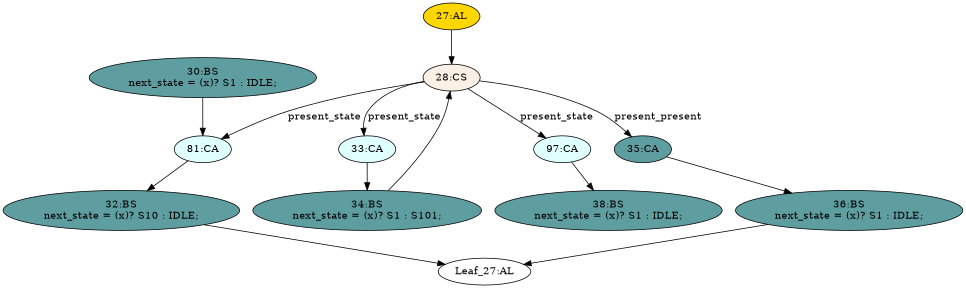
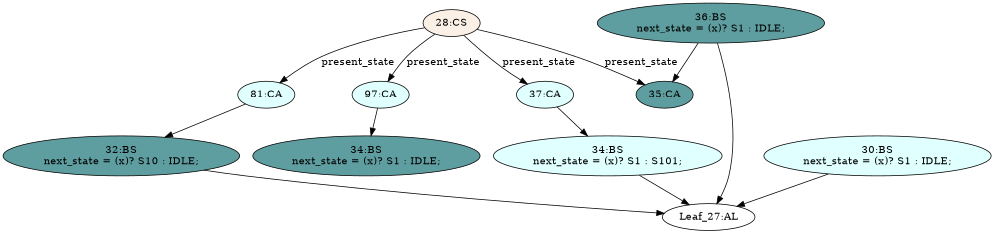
node "27:AL": removed
node "30:BS next_state = (x)? S1 : IDLE;": fillcolor cadetblue -> lightcyan
edge "30:BS next_state = (x)? S1 : IDLE;" -> "81:CA": now "30:BS next_state = (x)? S1 : IDLE;" -> "Leaf_27:AL"
edge "28:CS" -> "35:CA": label "present_present" -> "present_state"
node "33:CA": label "33:CA" -> "37:CA"
edge "34:BS next_state = (x)? S1 : S101;" -> "28:CS": now "34:BS next_state = (x)? S1 : S101;" -> "Leaf_27:AL"
edge "35:CA" -> "36:BS next_state = (x)? S1 : IDLE;": reversed
node "34:BS next_state = (x)? S1 : S101;": fillcolor cadetblue -> lightcyan
node "38:BS next_state = (x)? S1 : IDLE;": label "38:BS next_state = (x)? S1 : IDLE;" -> "34:BS next_state = (x)? S1 : IDLE;"
